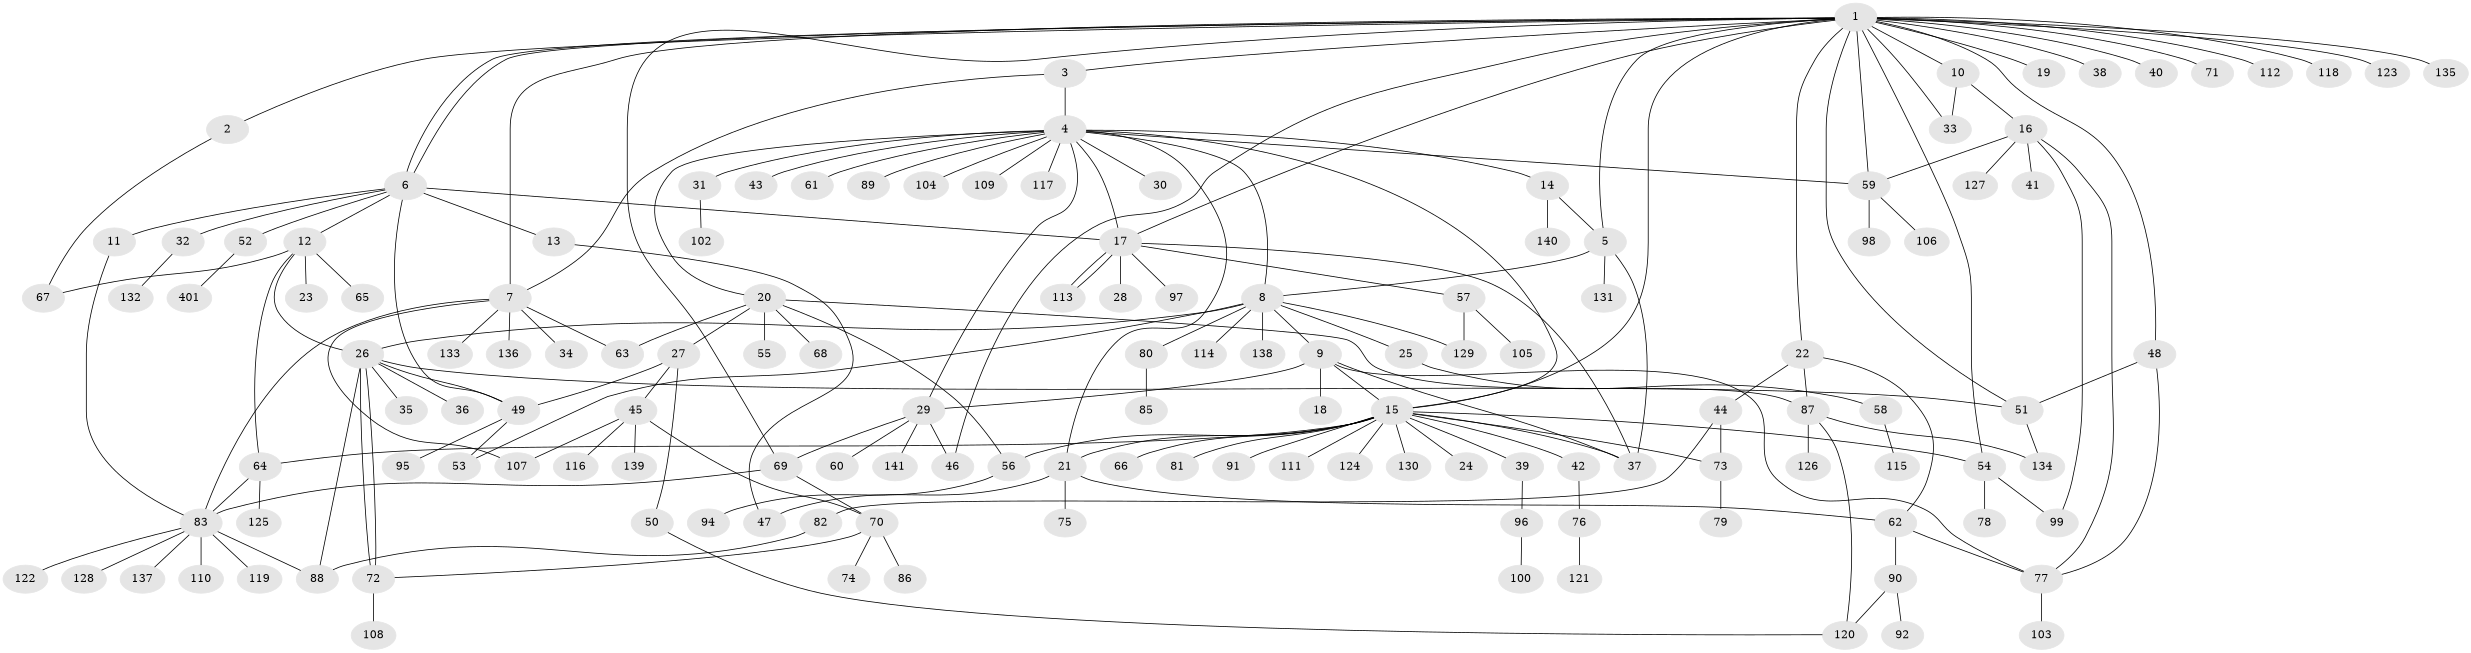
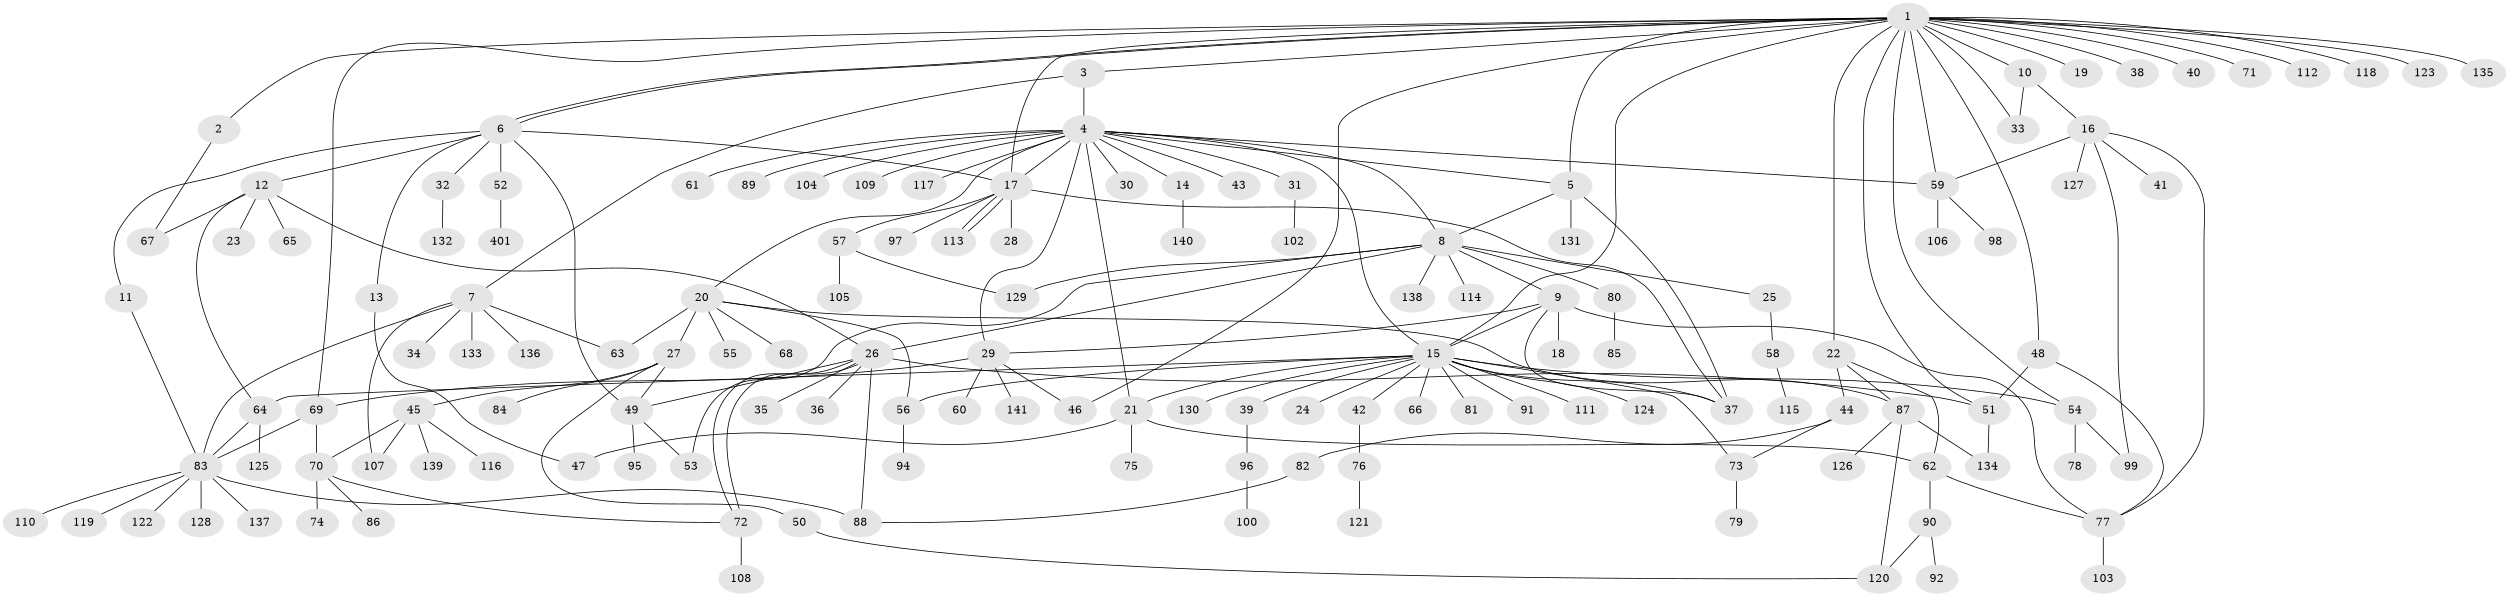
edge "1" -- "7": removed
edge "14" -- "5": now "4" -- "5"
node "84": added
